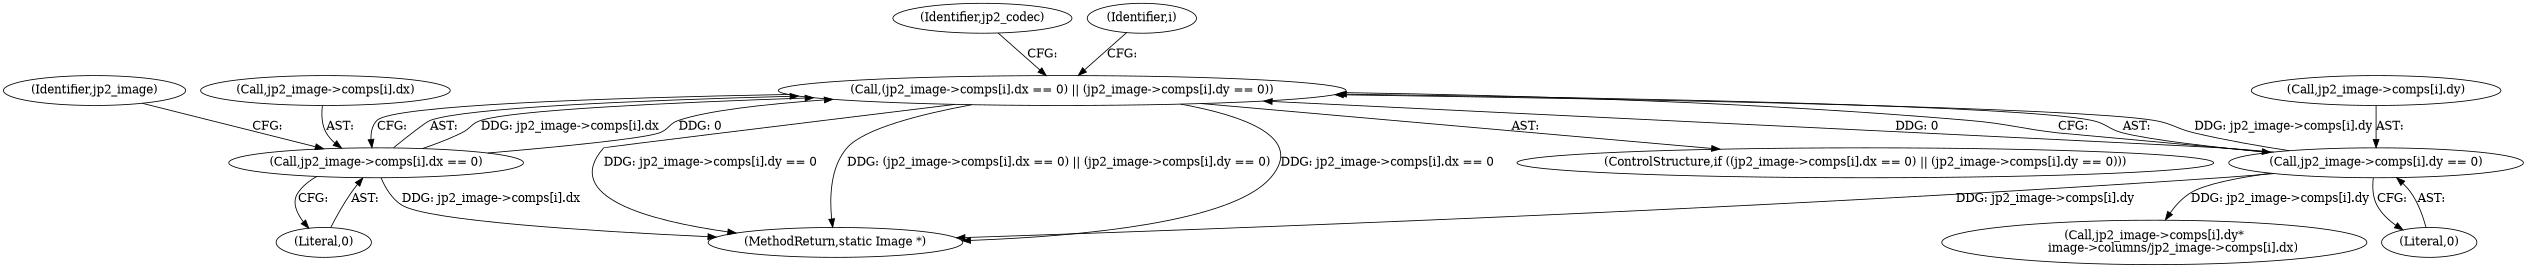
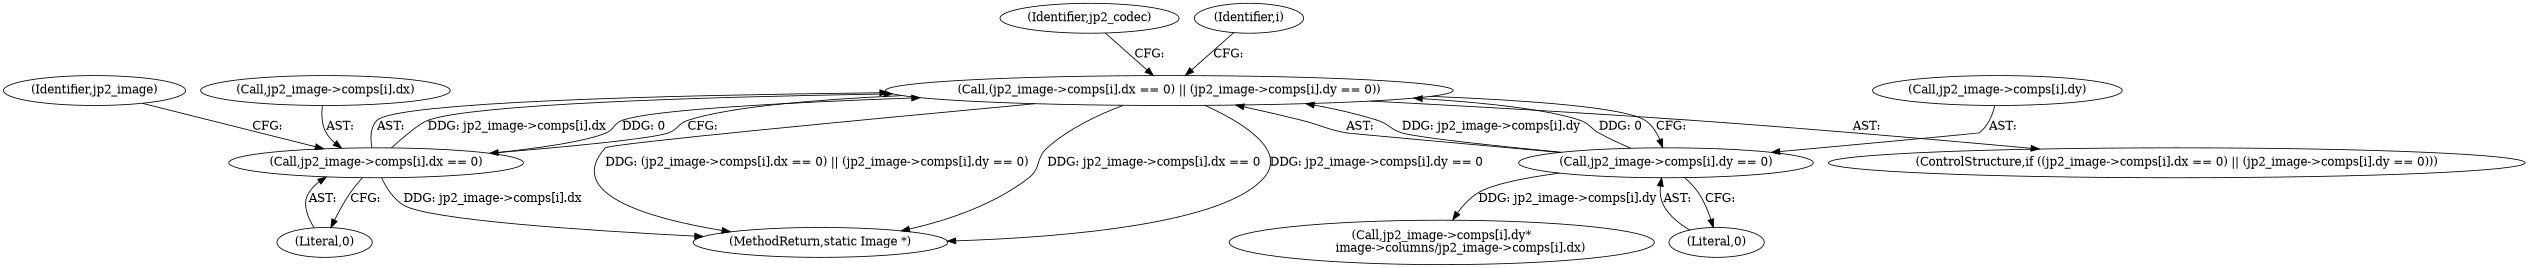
edge "(Call,jp2_image->comps[i].dy == 0)" -> "(MethodReturn,static Image *)": removed, label "DDG: jp2_image->comps[i].dy"
